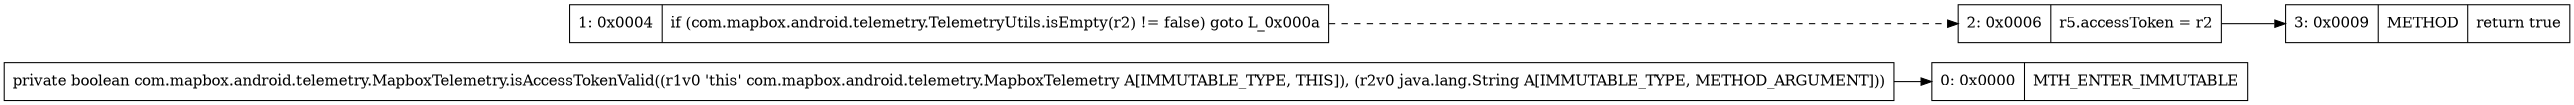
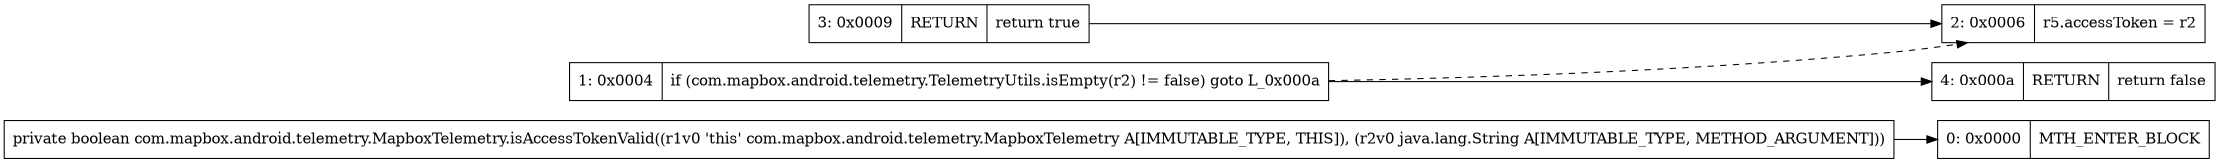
node "3: 0x0009": text "METHOD" -> "RETURN"
edge "2: 0x0006" -> "3: 0x0009": reversed
node "0: 0x0000": text "MTH_ENTER_IMMUTABLE" -> "MTH_ENTER_BLOCK"
node "4: 0x000a": added
